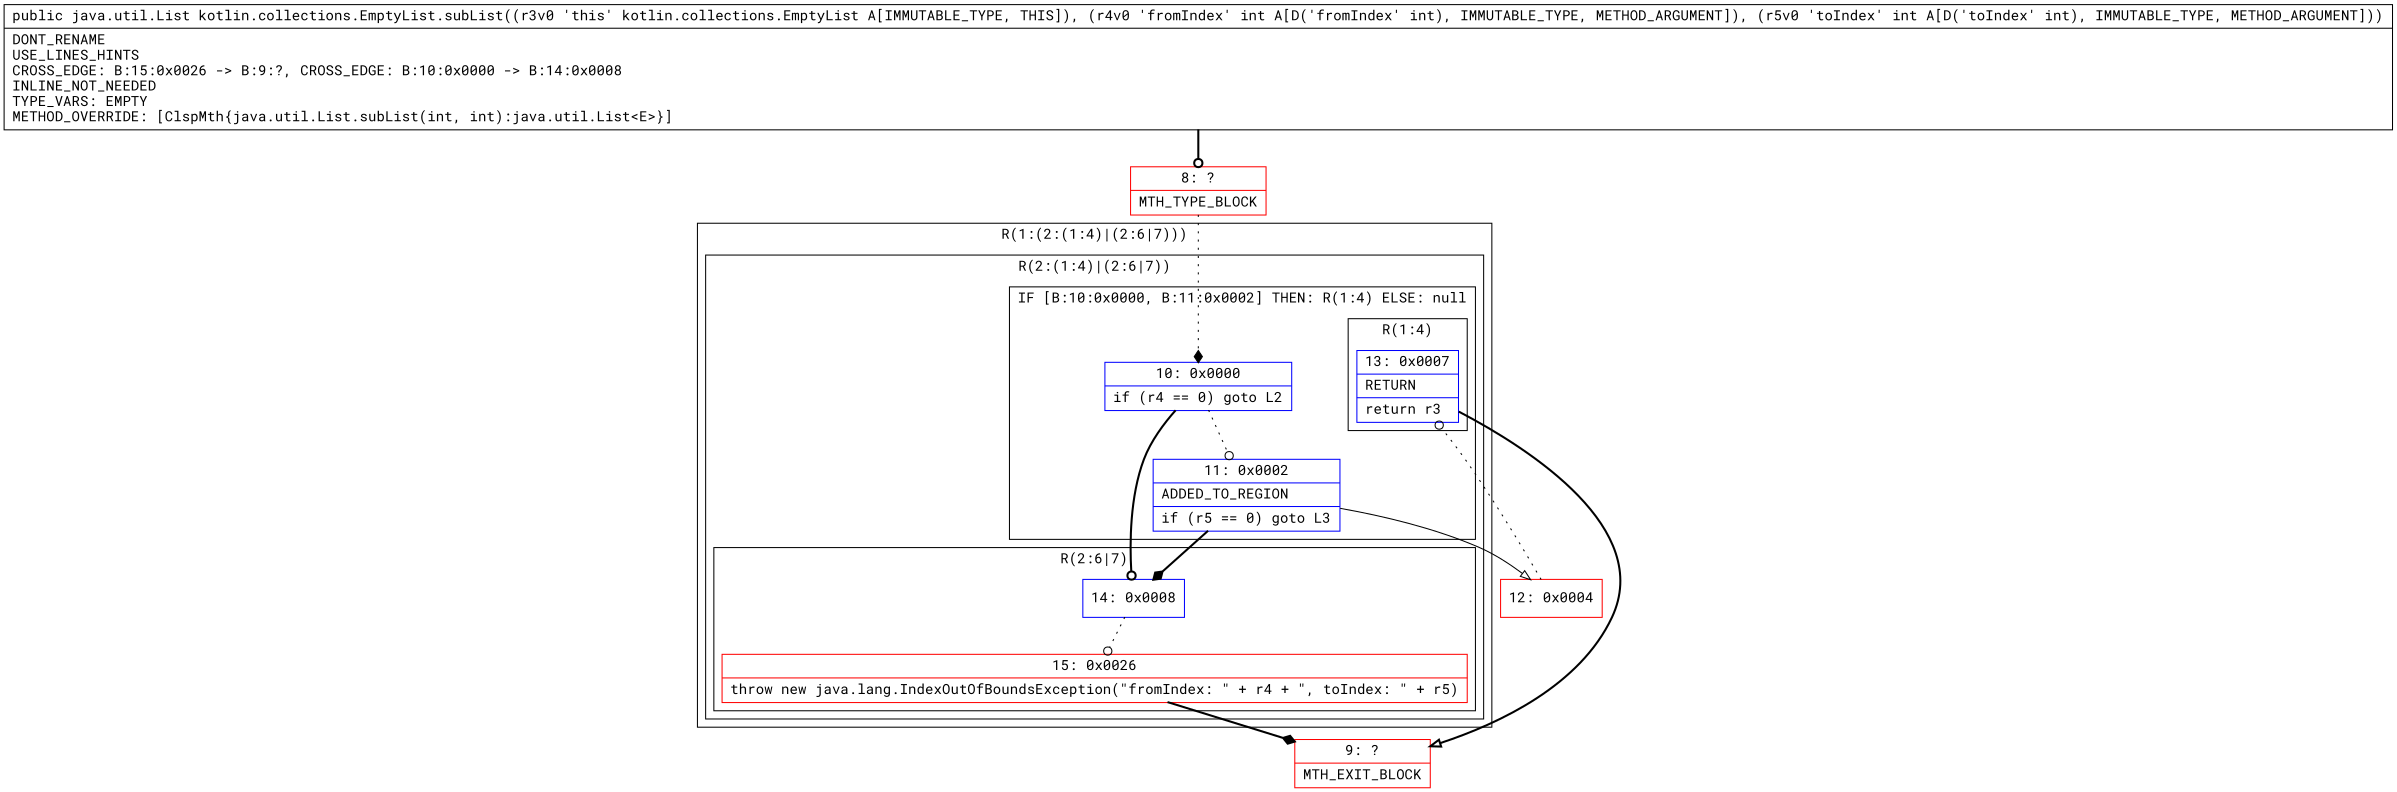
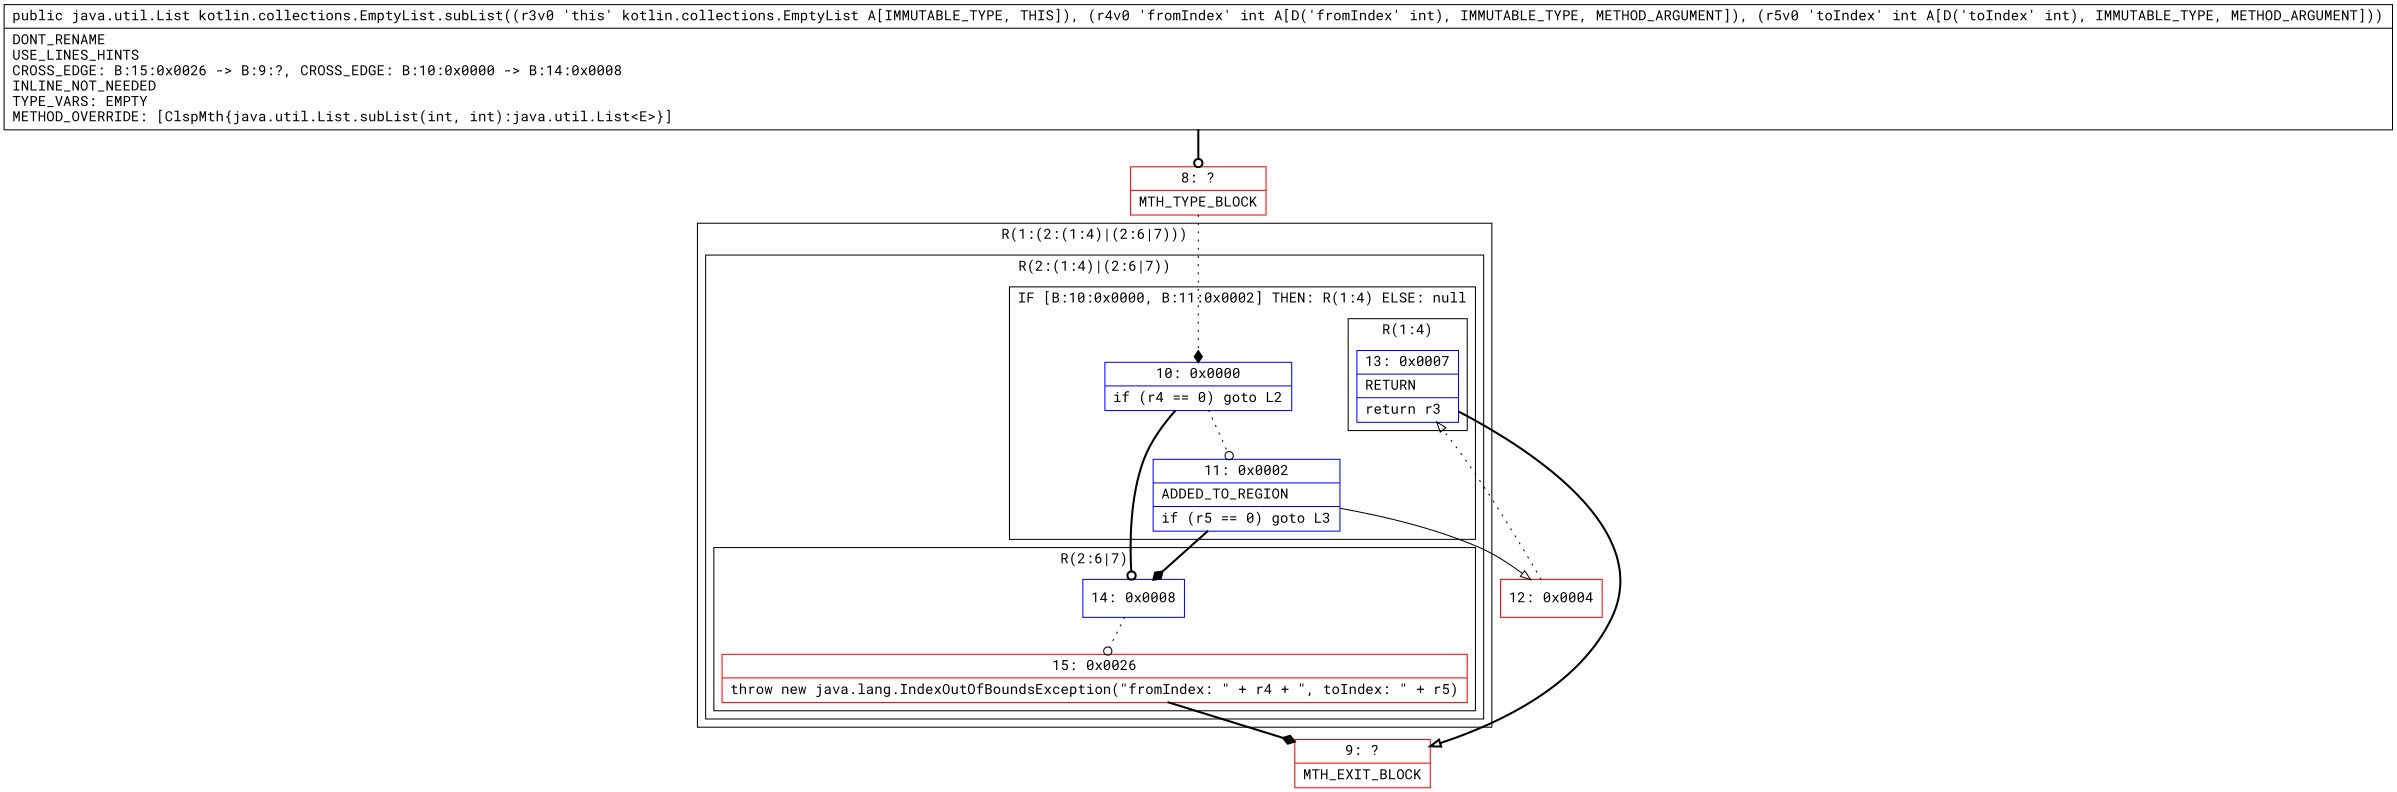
edge "12: 0x0004" -> "13: 0x0007": arrowhead odot -> onormal
